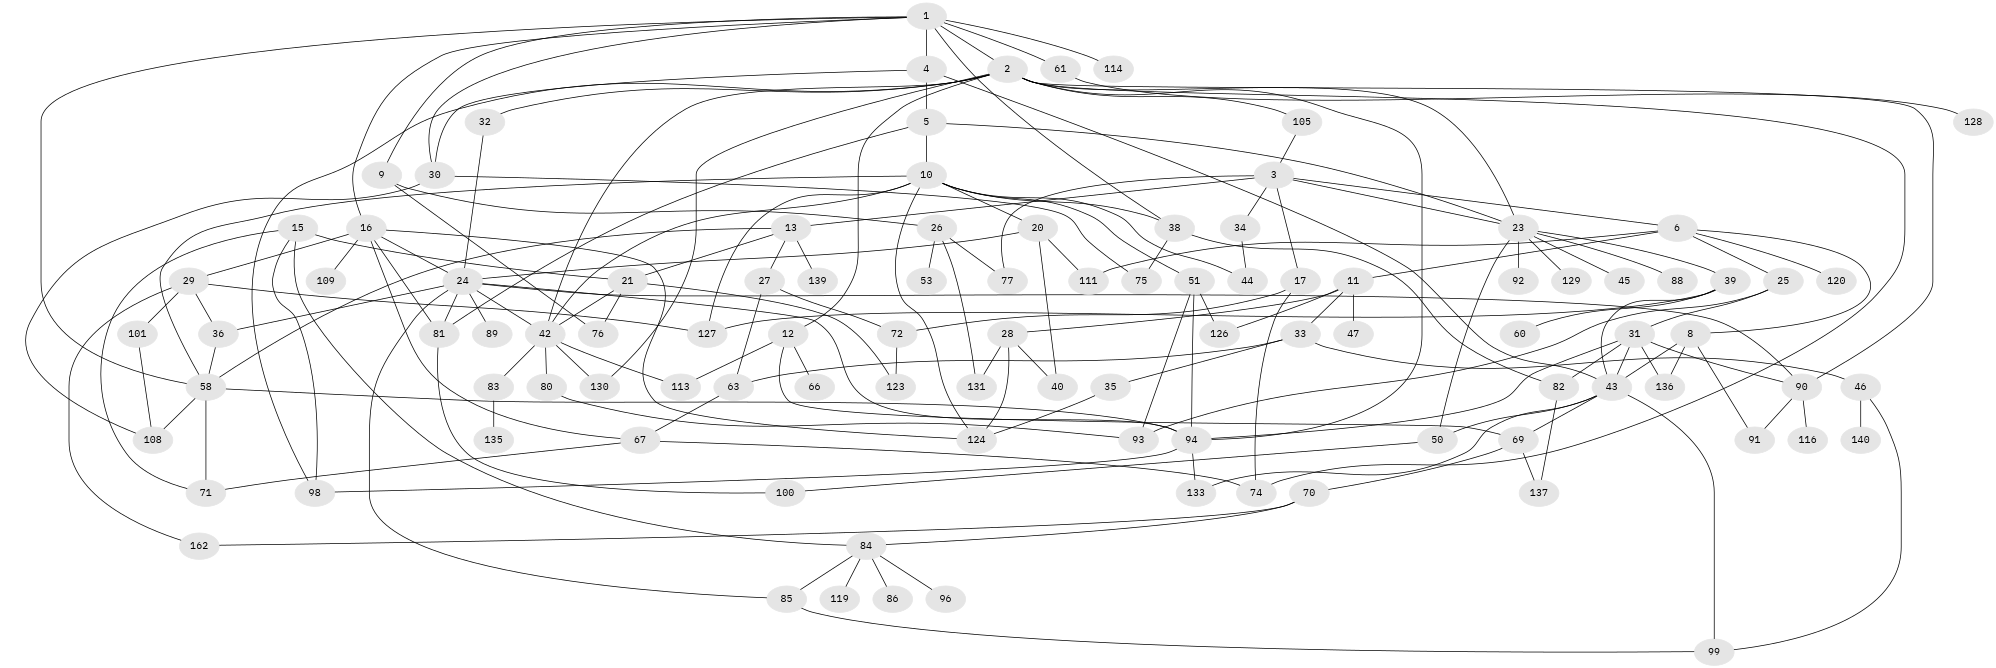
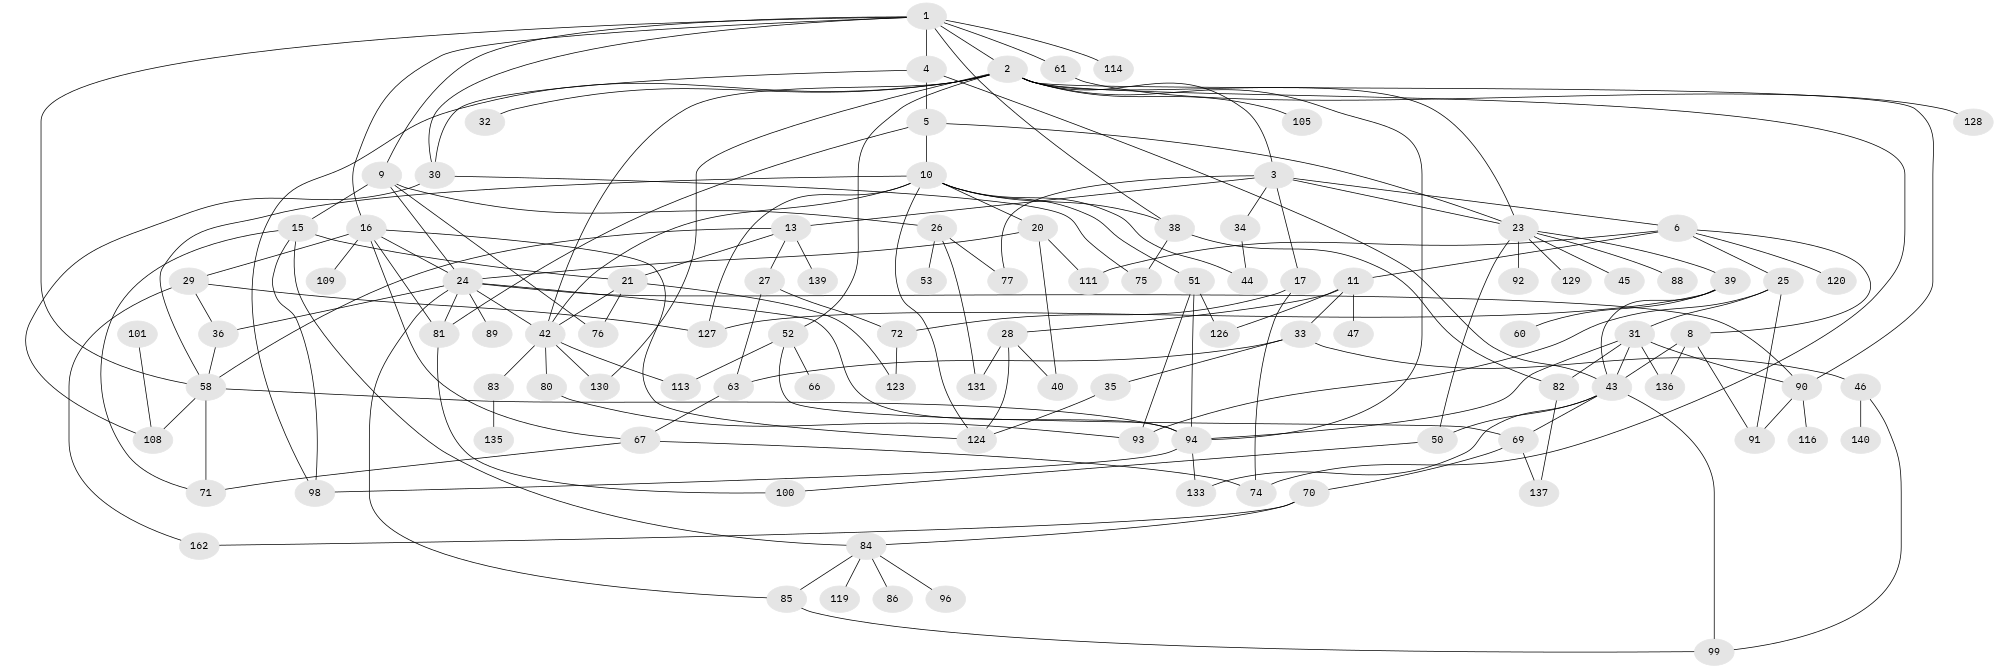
edge "105" -- "3": now "2" -- "3"
edge "32" -- "24": now "9" -- "24"
edge "9" -- "15": added
edge "29" -- "101": removed
node "12": label "12" -> "52"
edge "25" -- "91": added
